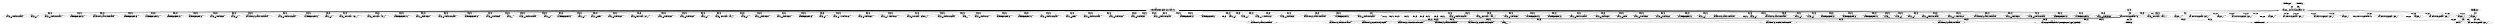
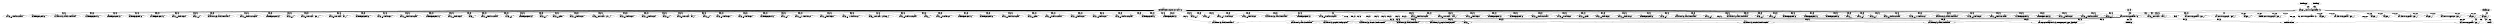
node "(Block,)": added
node "(Call,(const struct pgm_poll *)(pgm + 1))": label "(Call,(const struct pgm_poll *)(pgm + 1))" -> "(Identifier,(const struct pgm_poll *)(pgm + 1))"
